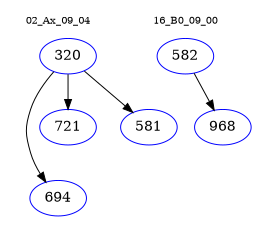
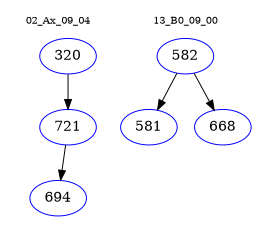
cluster "16_B0_09_00": label "16_B0_09_00" -> "13_B0_09_00"
edge "320" -> "581": now "582" -> "581"
edge "320" -> "694": now "721" -> "694"
node "968": label "968" -> "668"
